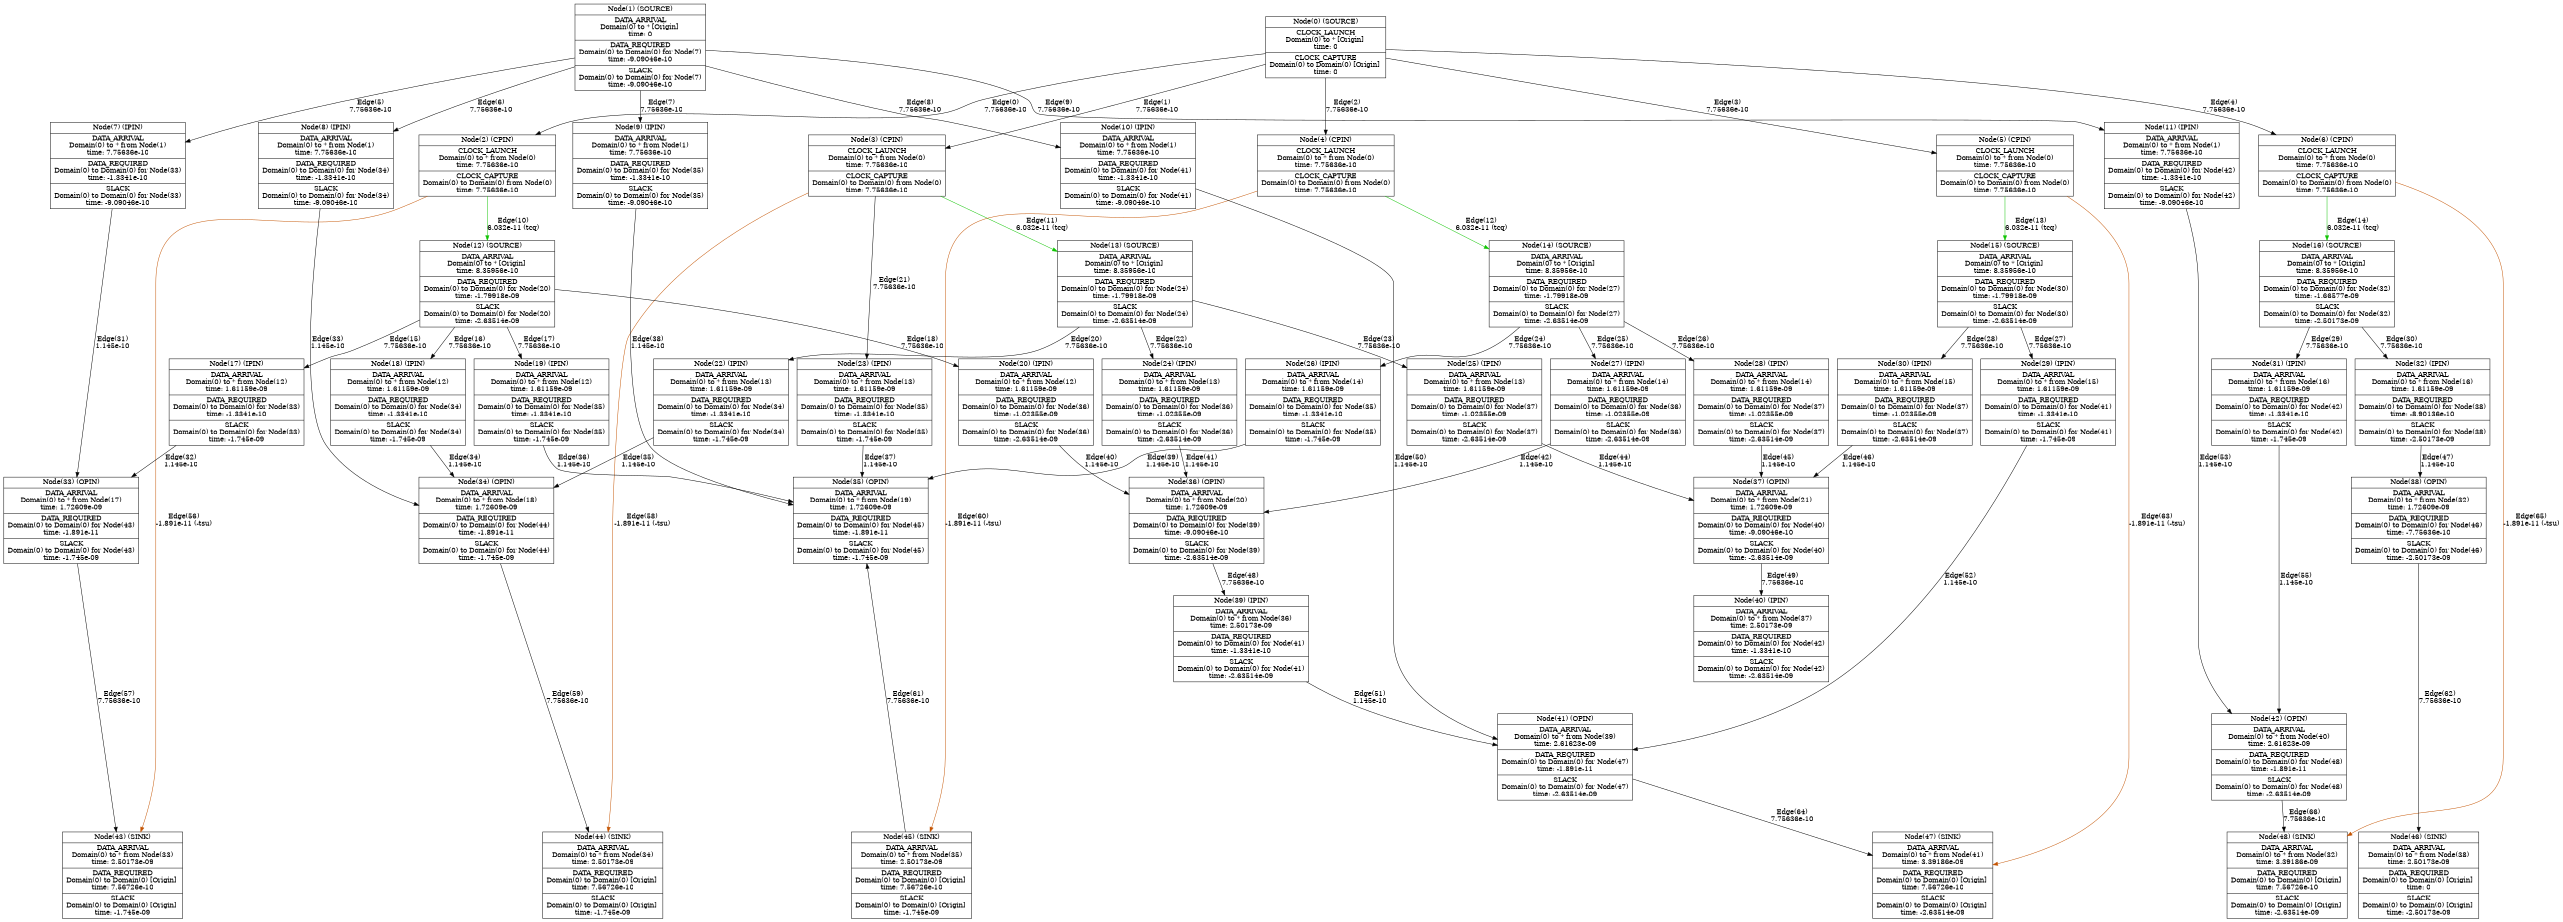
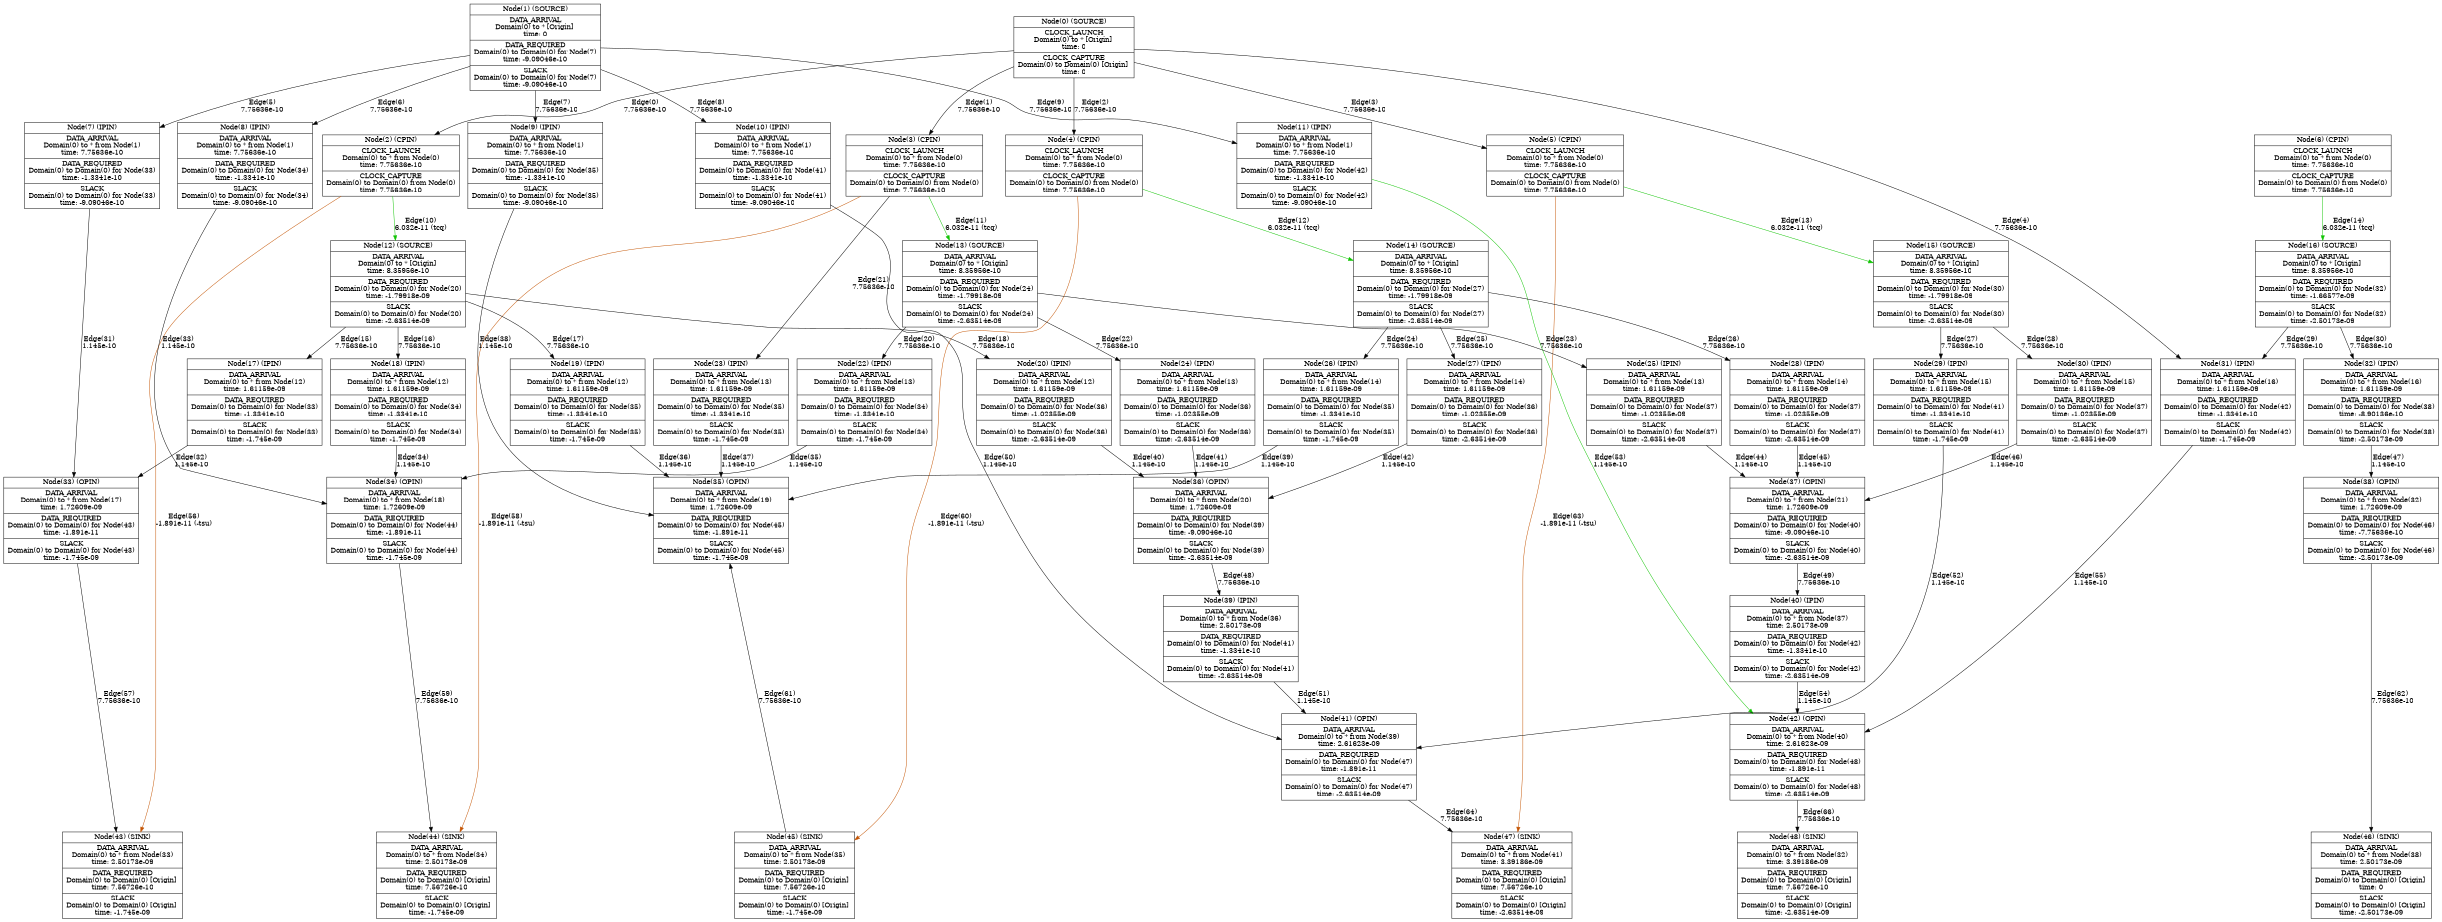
edge "Node(0) (SOURCE)" -> "Node(6) (CPIN)": now "Node(0) (SOURCE)" -> "Node(31) (IPIN)"
edge "Node(11) (IPIN)" -> "Node(42) (OPIN)": color black -> #10c403
edge "Node(6) (CPIN)" -> "Node(48) (SINK)": removed, label "Edge(65) -1.891e-11 (-tsu)"
edge "Node(40) (IPIN)" -> "Node(42) (OPIN)": added, label "Edge(54) 1.145e-10"
